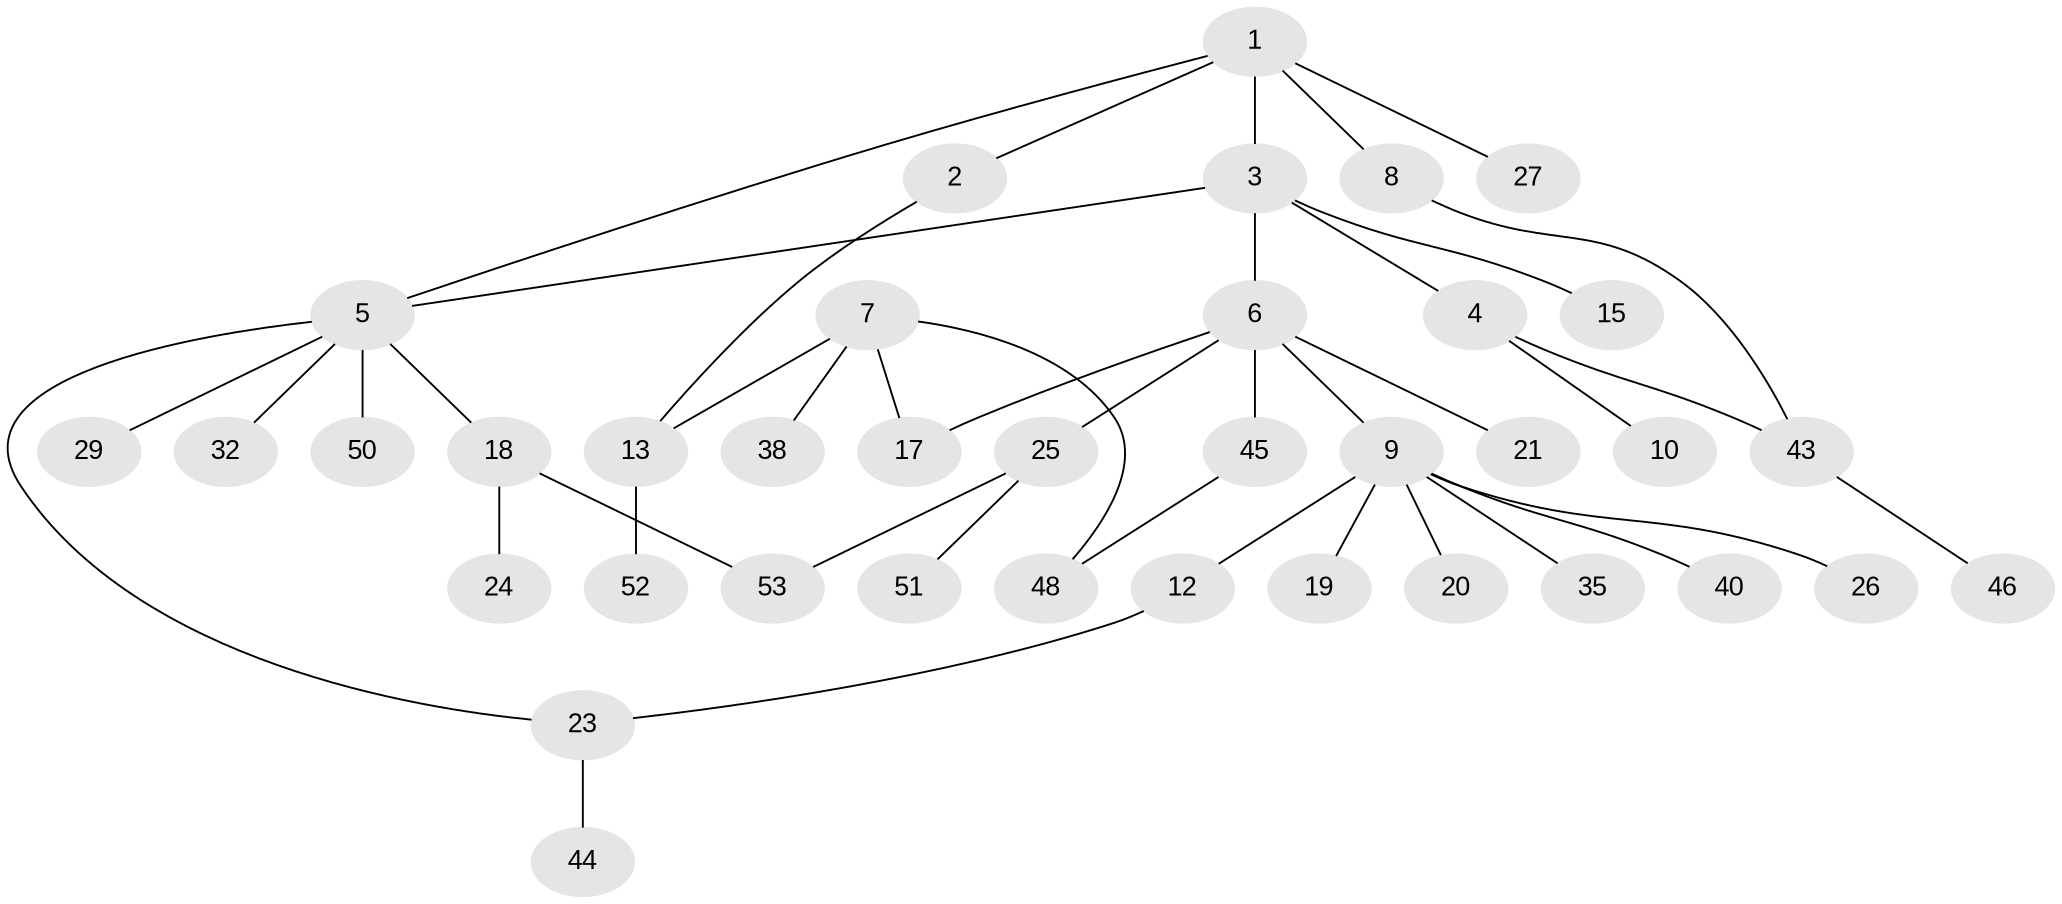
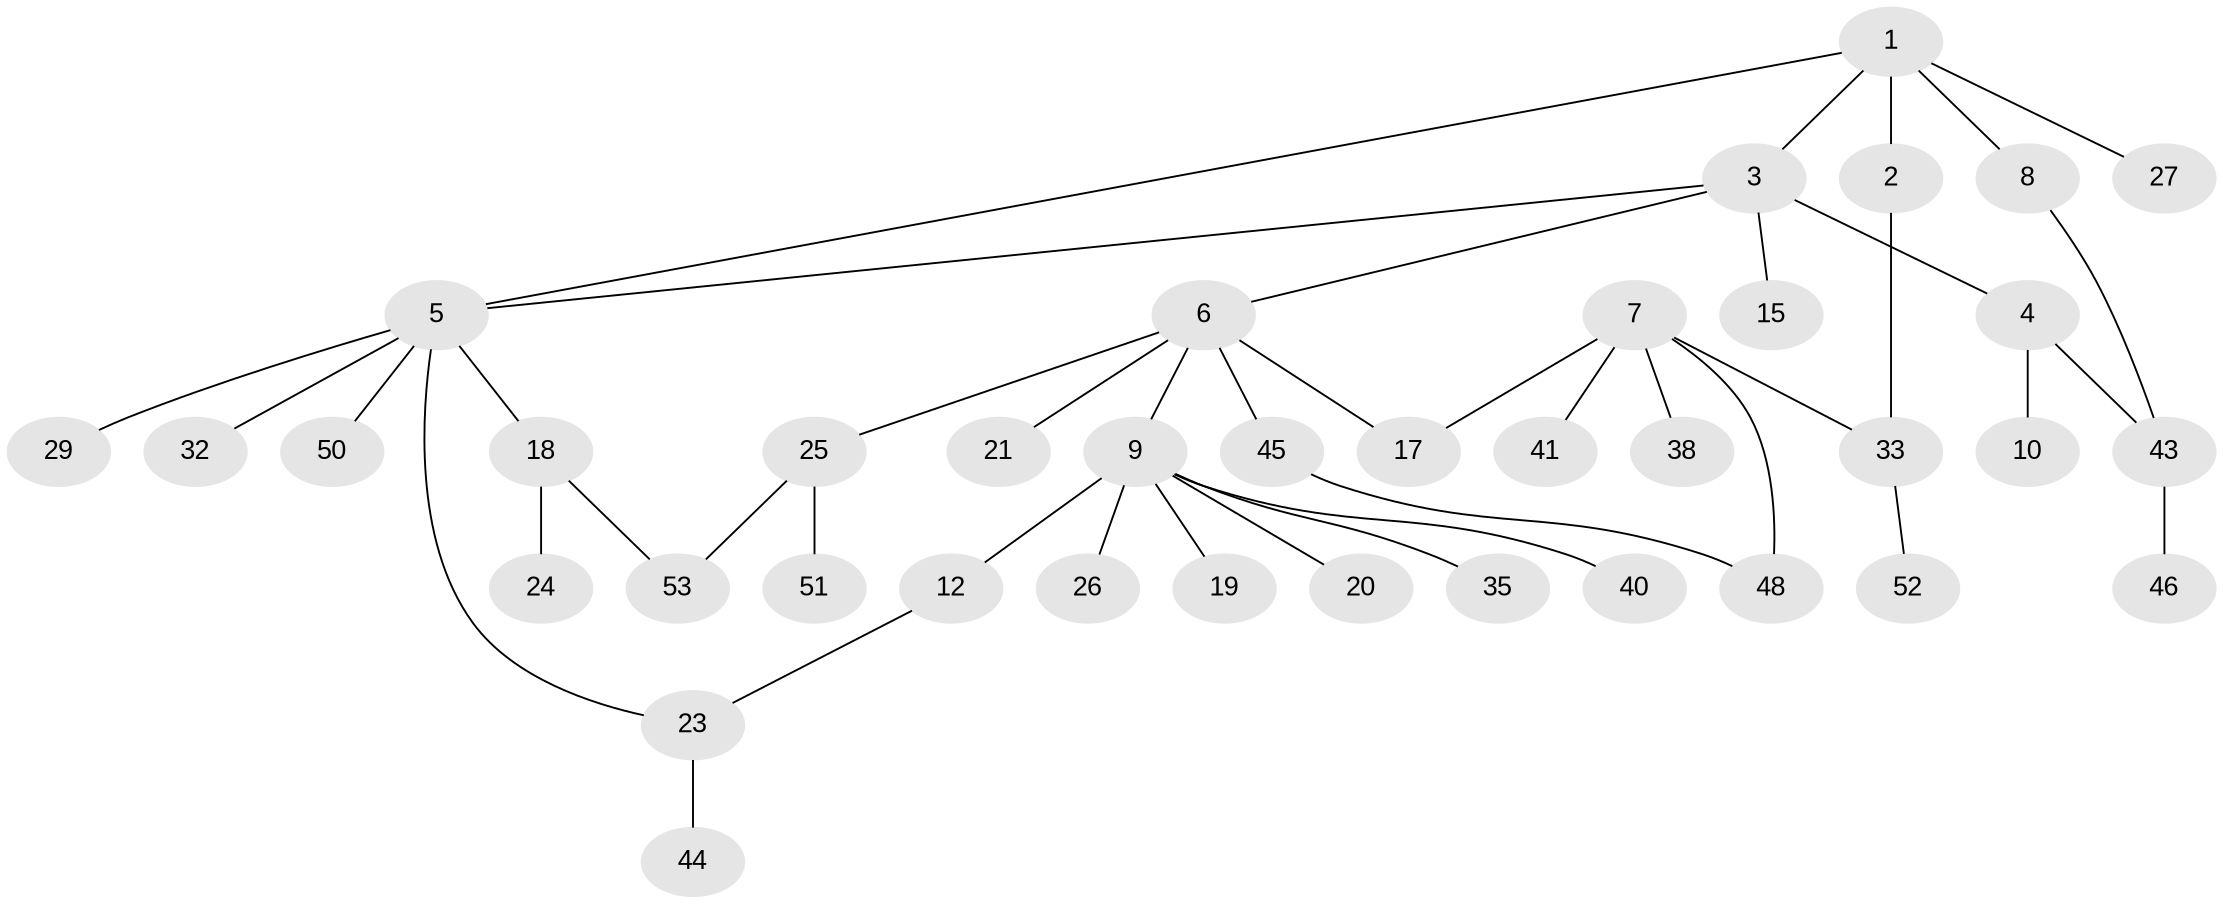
node "13": label "13" -> "33"
node "41": added
